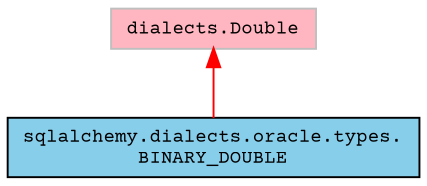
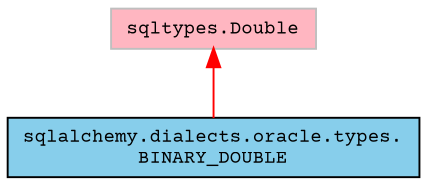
node "dialects.Double": label "dialects.Double" -> "sqltypes.Double"
